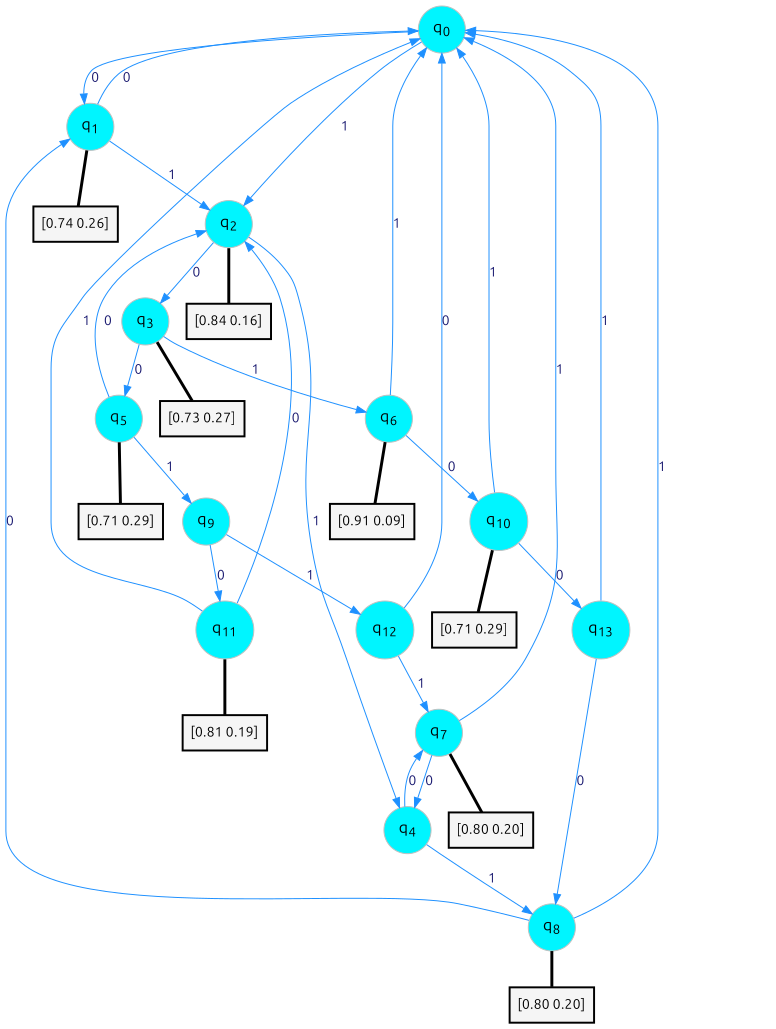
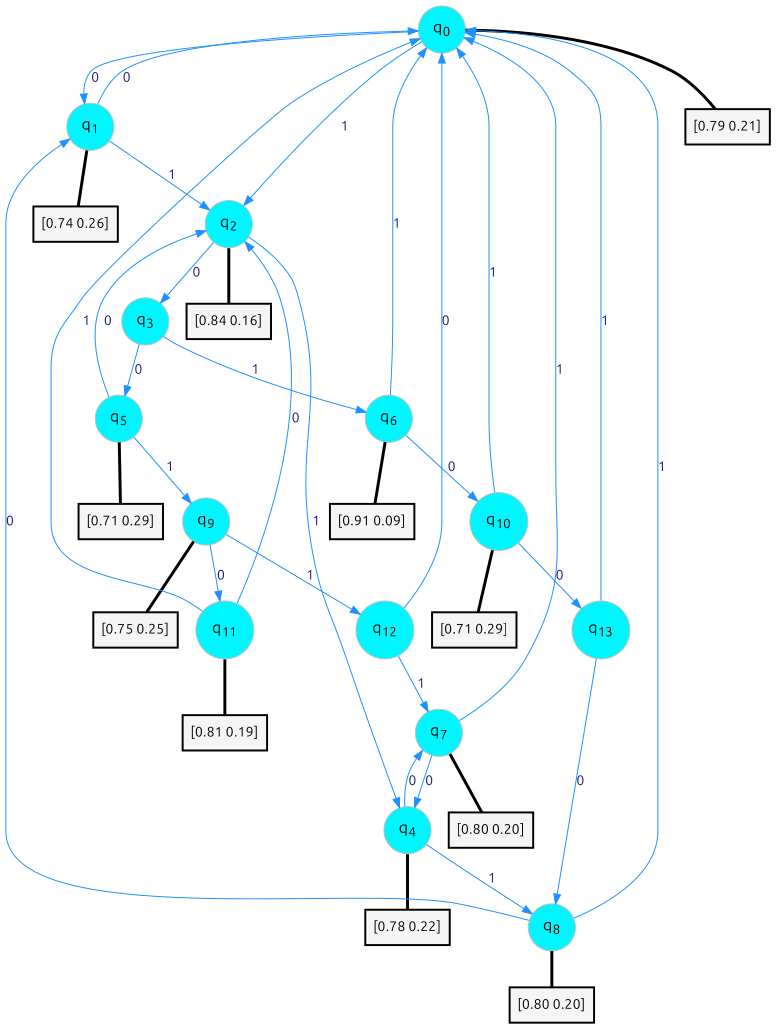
node "[0.79 0.21]": added
node "[0.73 0.27]": removed
node "[0.75 0.25]": added
node "[0.78 0.22]": added
